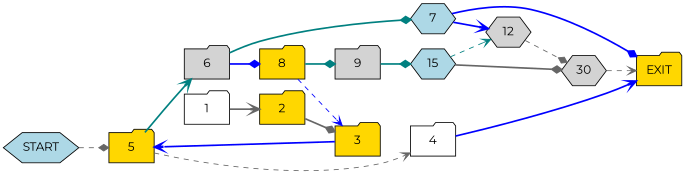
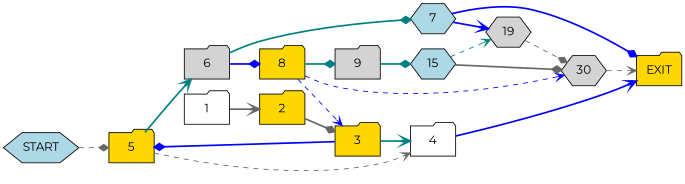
node "12": label "12" -> "19"
edge "8" -> "30": added
edge "3" -> "4": added
edge "3" -> "5": arrowhead vee -> diamond
